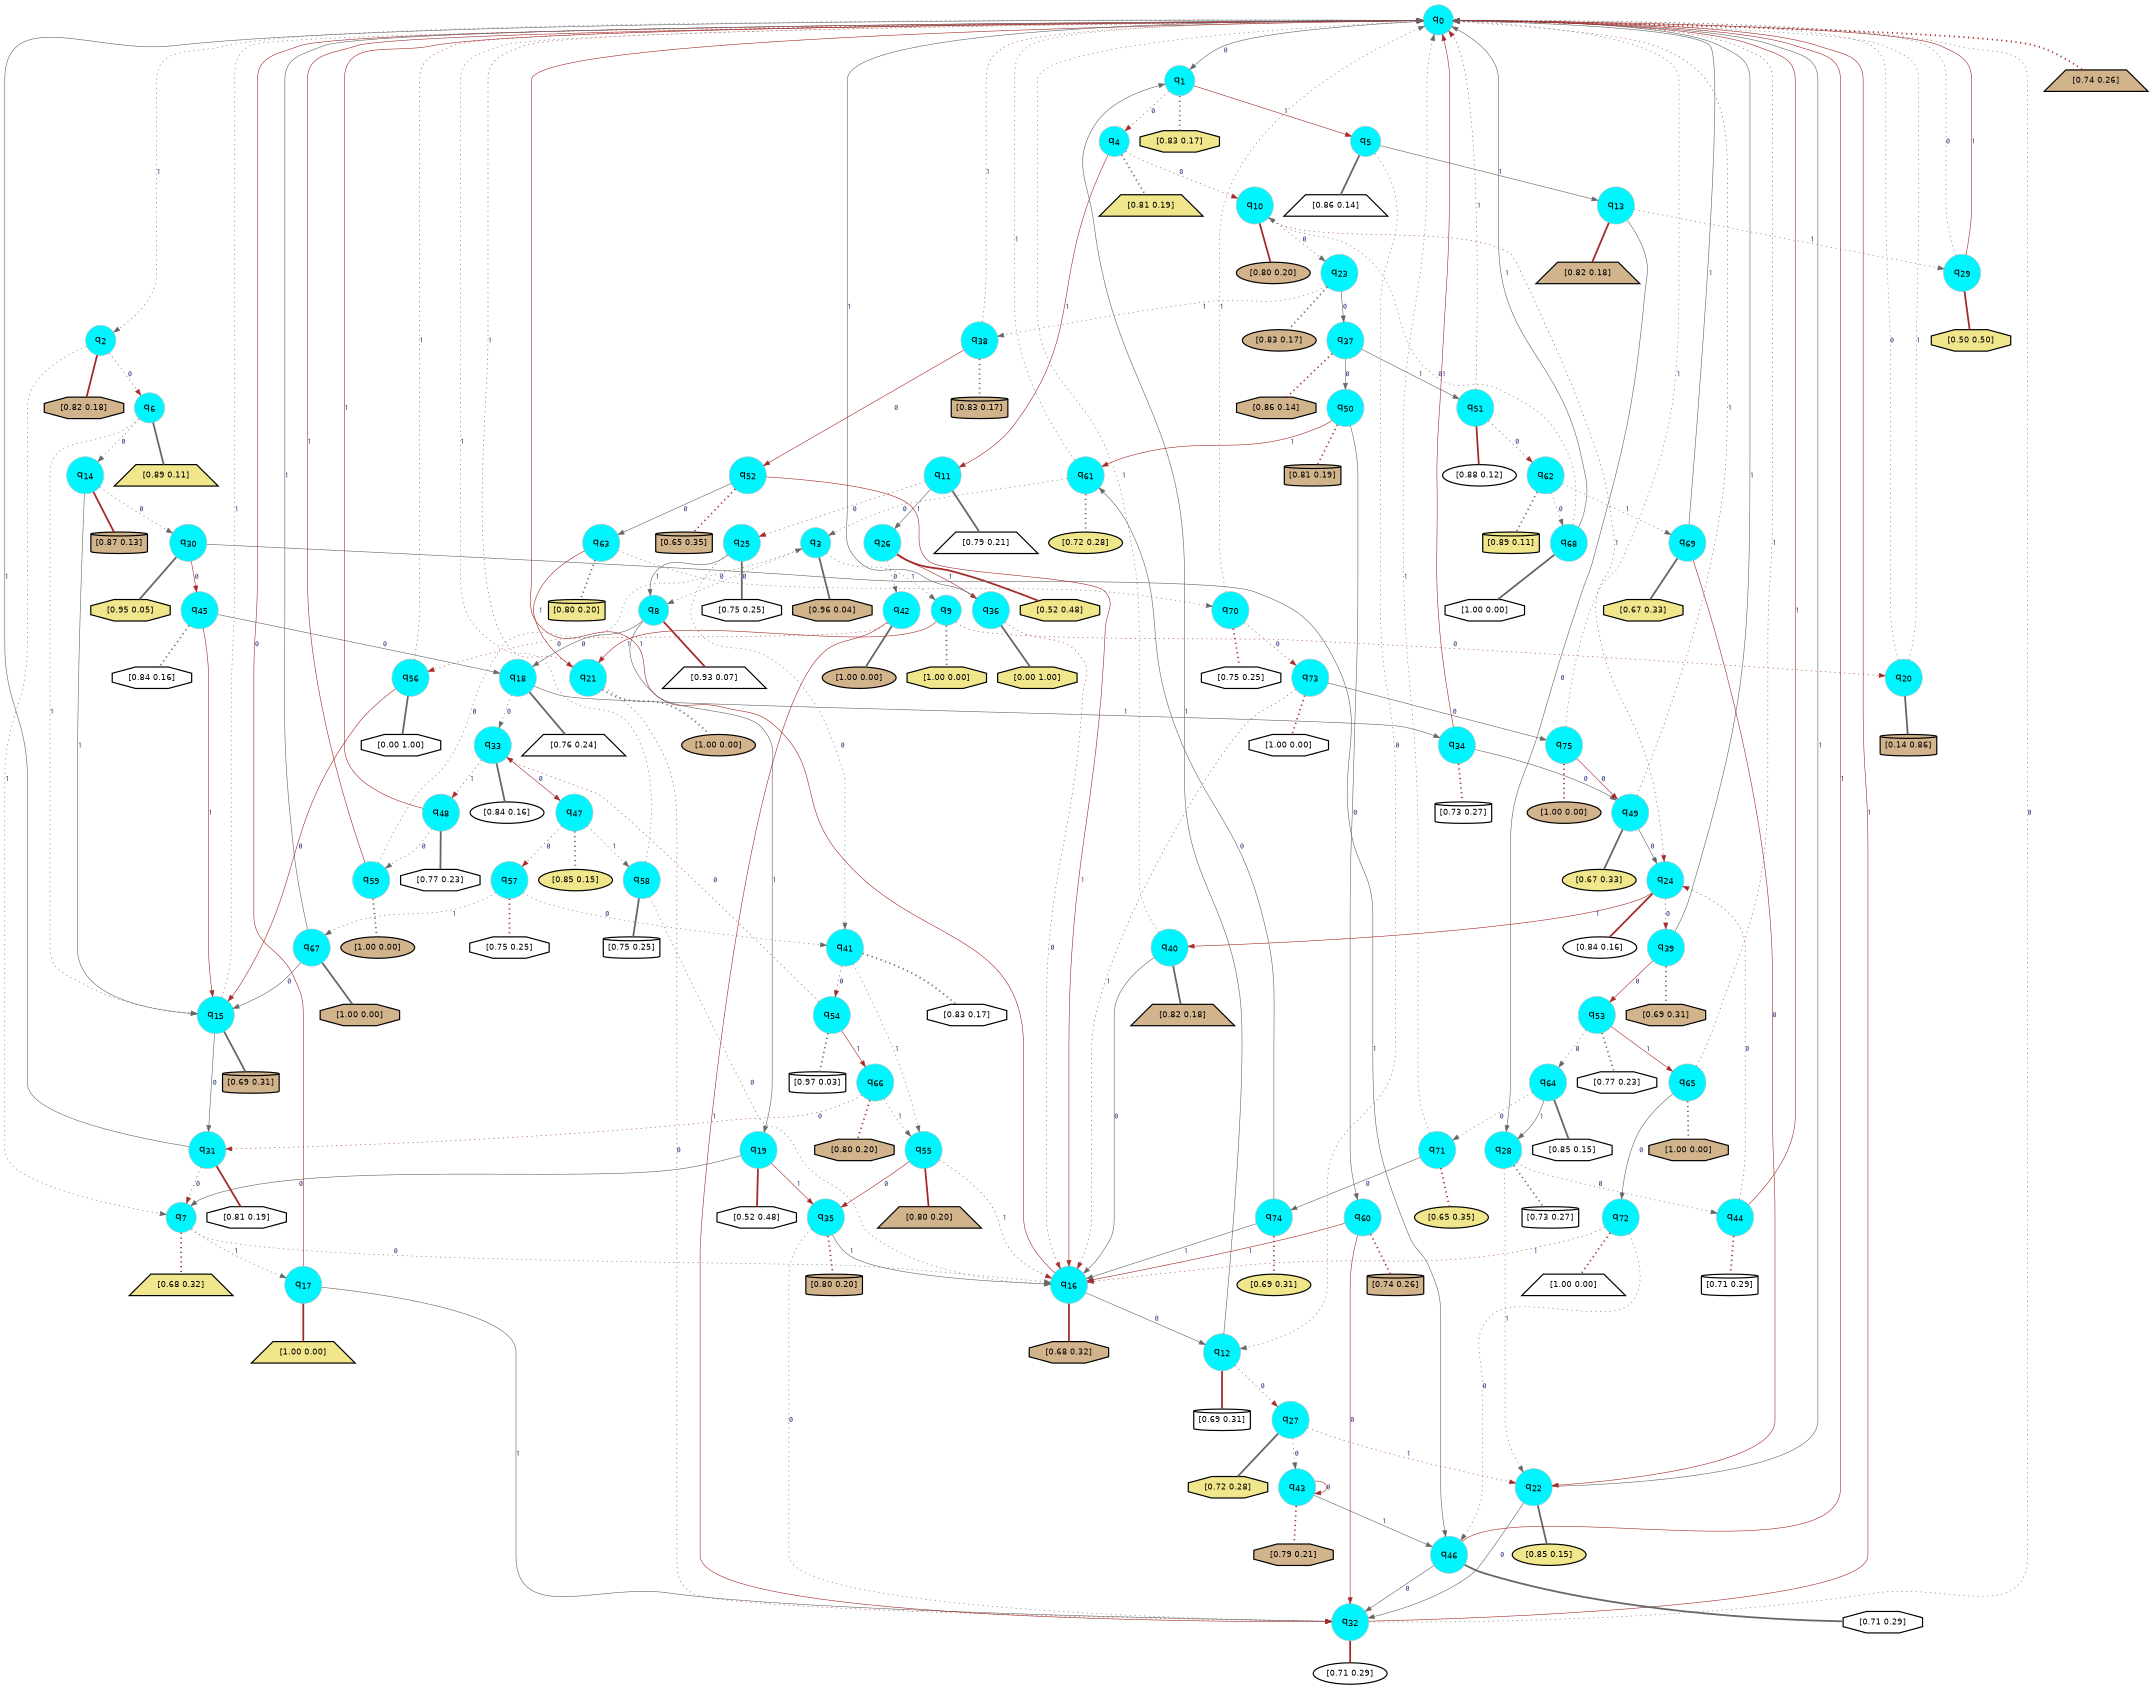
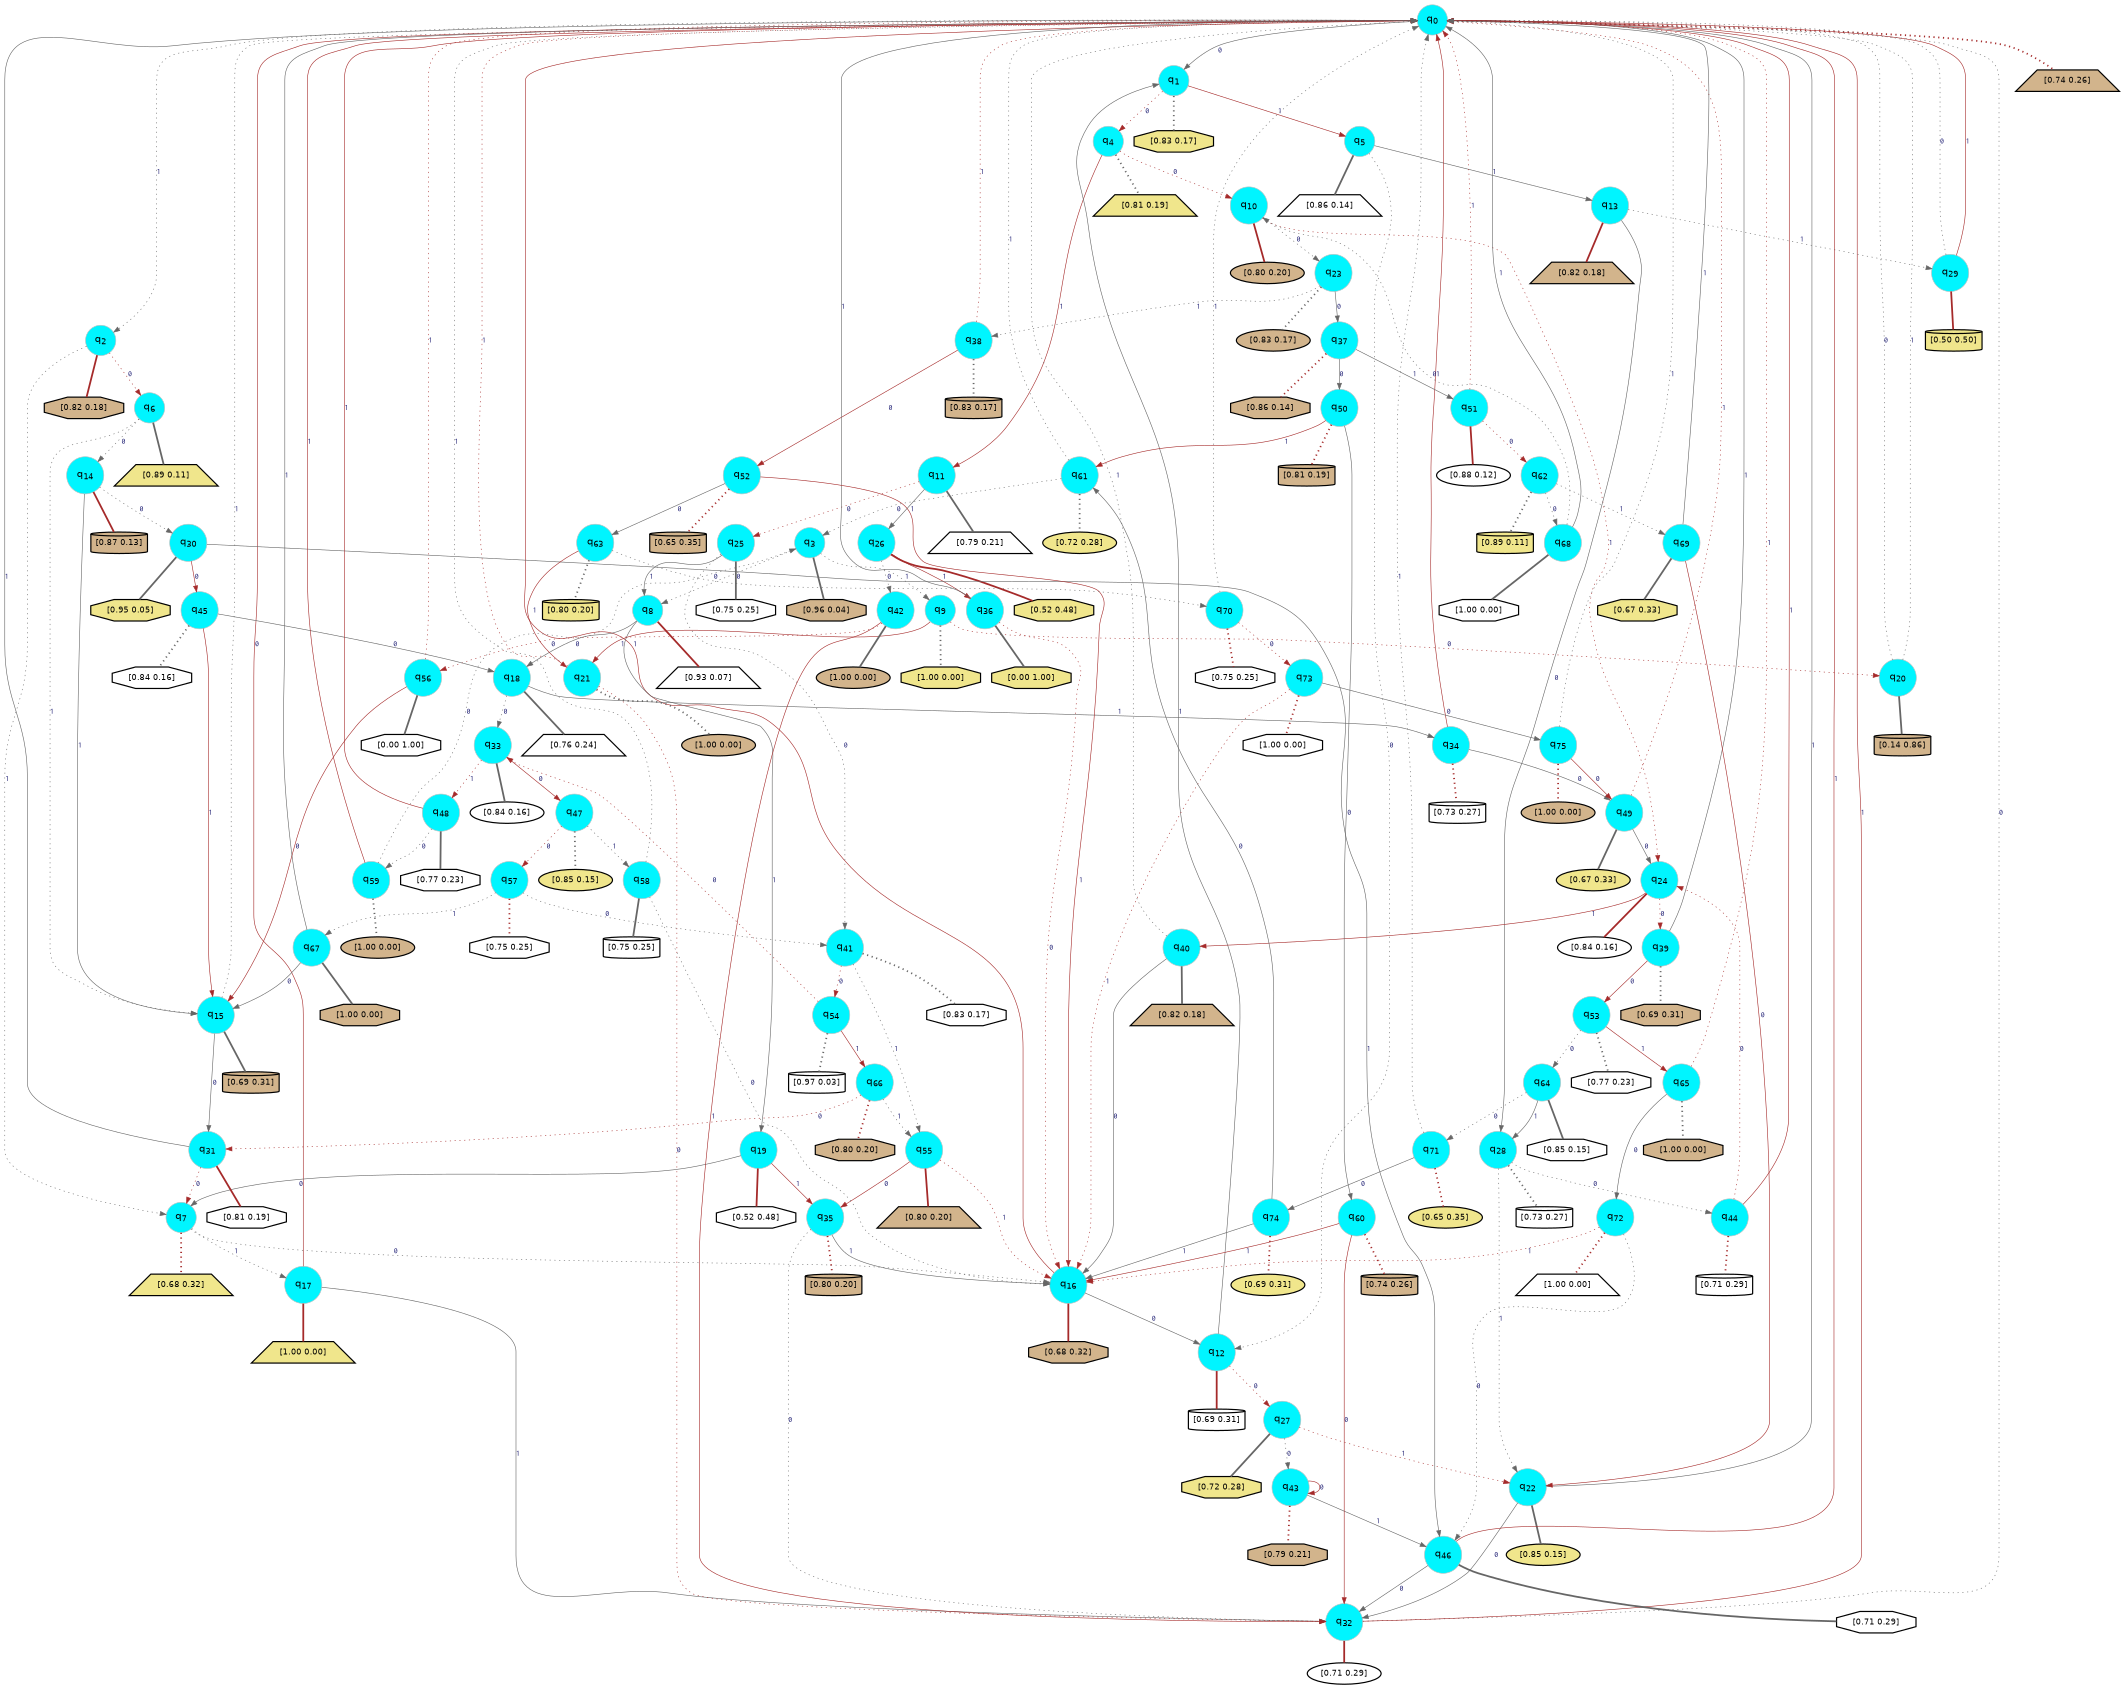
node "[0.50 0.50]": shape octagon -> cylinder
